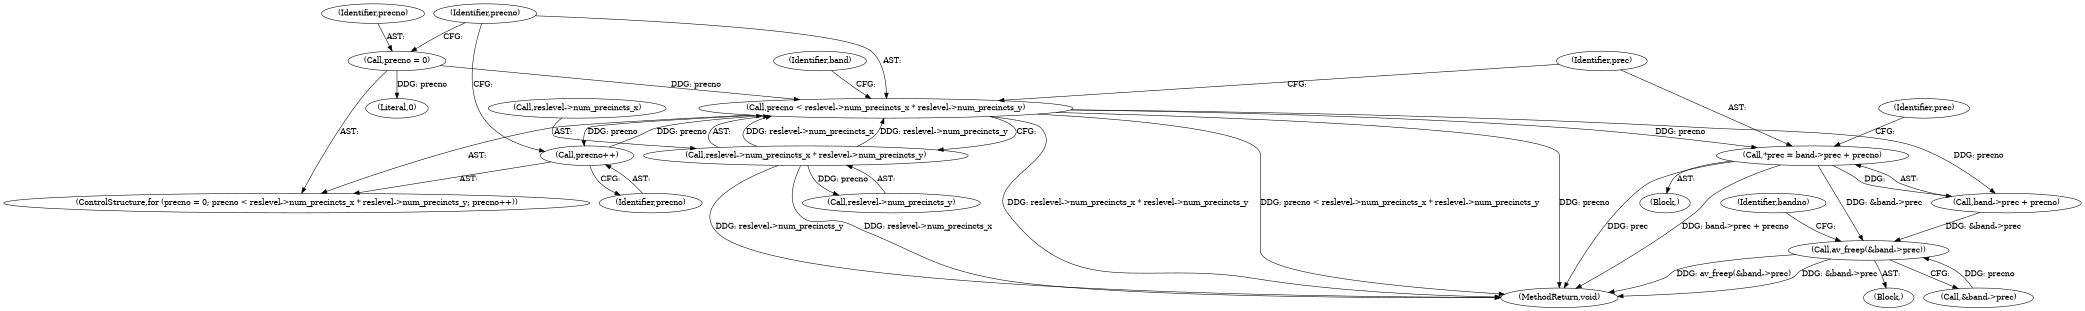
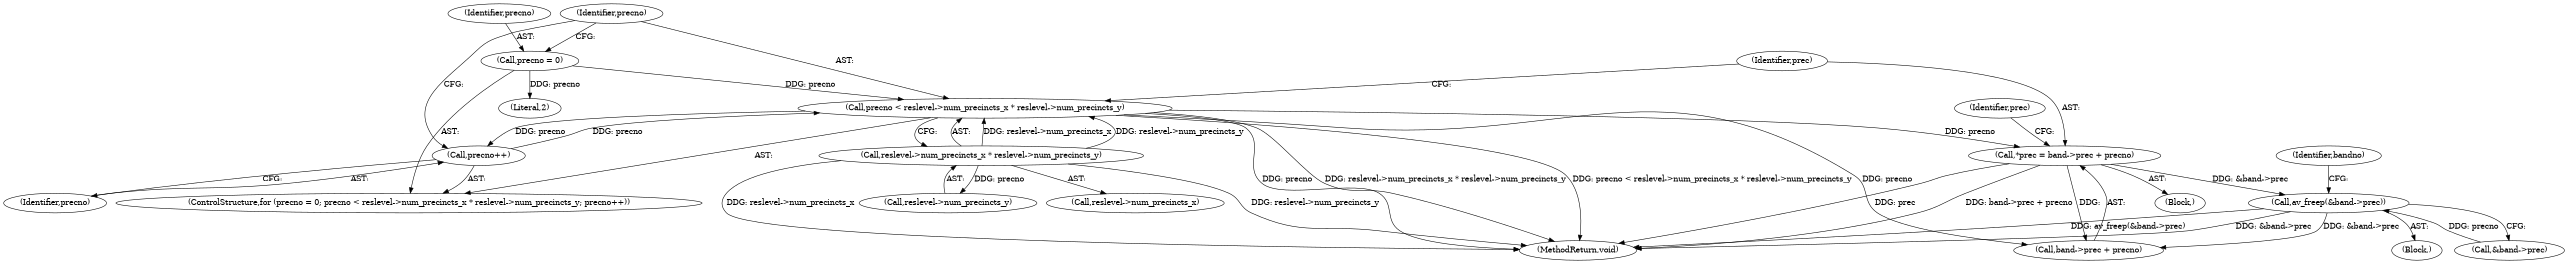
node "(Identifier,band)": removed
node "(Literal,0)": label "(Literal,0)" -> "(Literal,2)"
edge "(Call,reslevel->num_precincts_x)" -> "(Call,reslevel->num_precincts_x * reslevel->num_precincts_y)": reversed
edge "(Call,band->prec + precno)" -> "(Call,av_freep(&band->prec))": reversed
